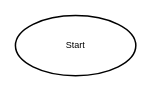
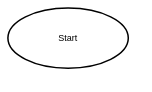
node "Start": moved (75, 45) -> (68, 38)
